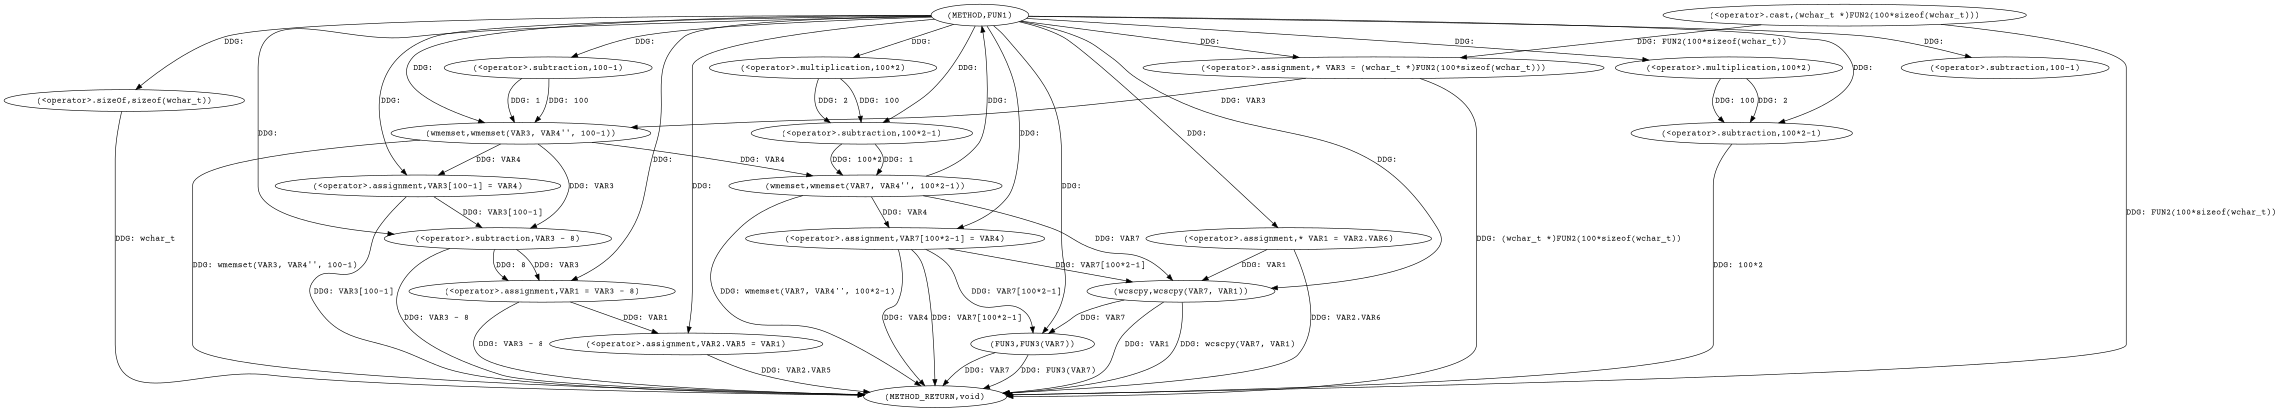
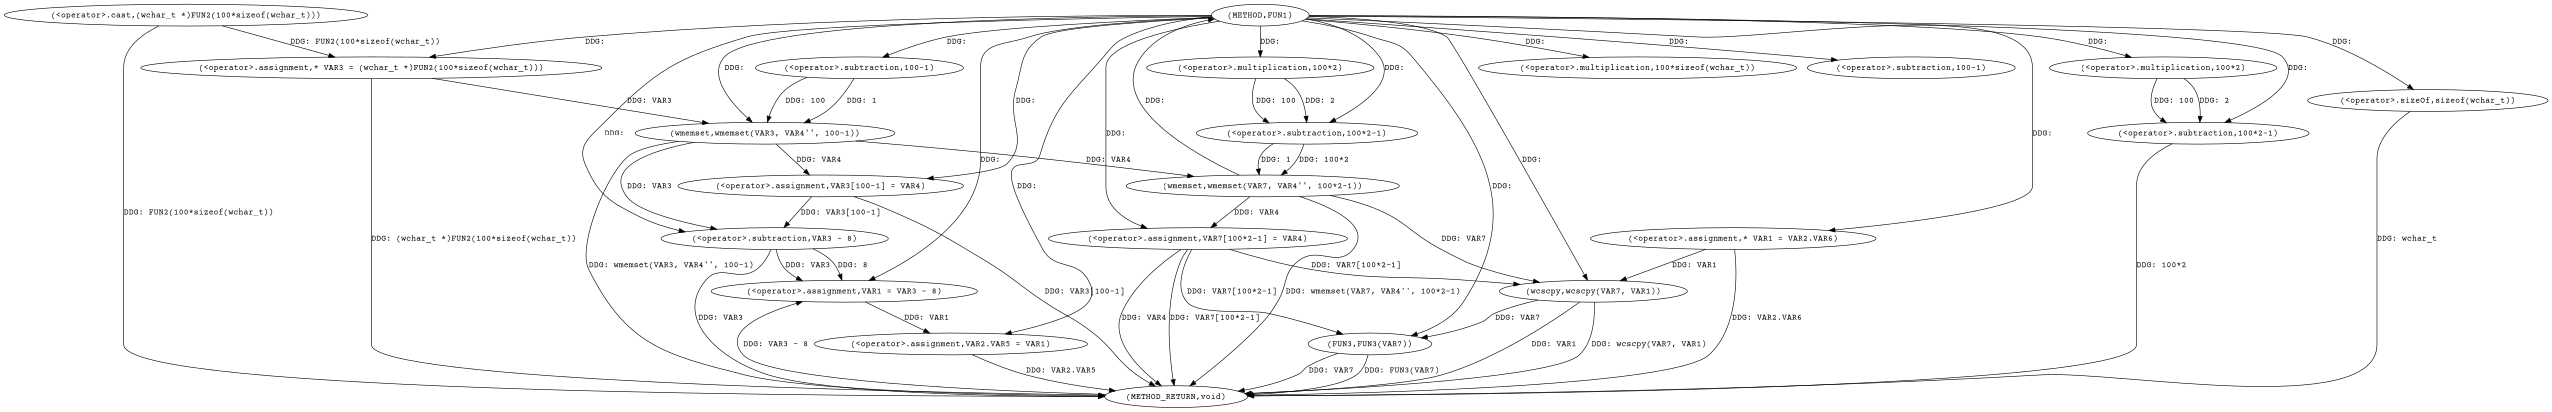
node "(<operator>.multiplication,100*sizeof(wchar_t))": added
edge "(<operator>.subtraction,VAR3 - 8)" -> "(METHOD_RETURN,void)": label "DDG: VAR3 - 8" -> "DDG: VAR3"
edge "(<operator>.assignment,VAR1 = VAR3 - 8)" -> "(METHOD_RETURN,void)": reversed
